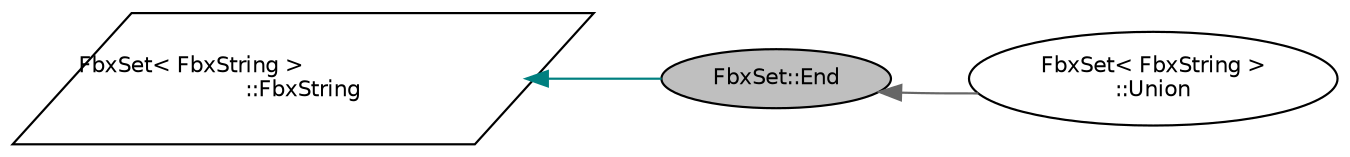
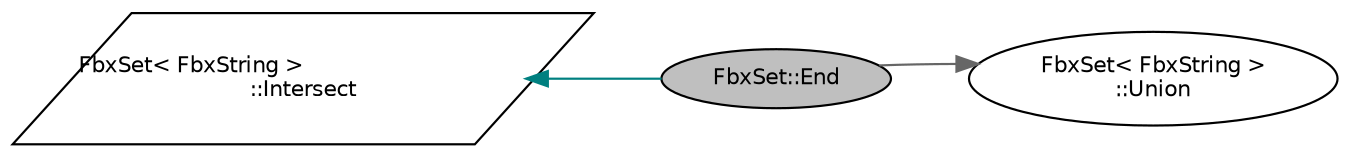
node "FbxSet< FbxString > ::FbxString": label "FbxSet< FbxString > ::FbxString" -> "FbxSet< FbxString > ::Intersect"
edge "FbxSet< FbxString > ::Union" -> "FbxSet::End": reversed
